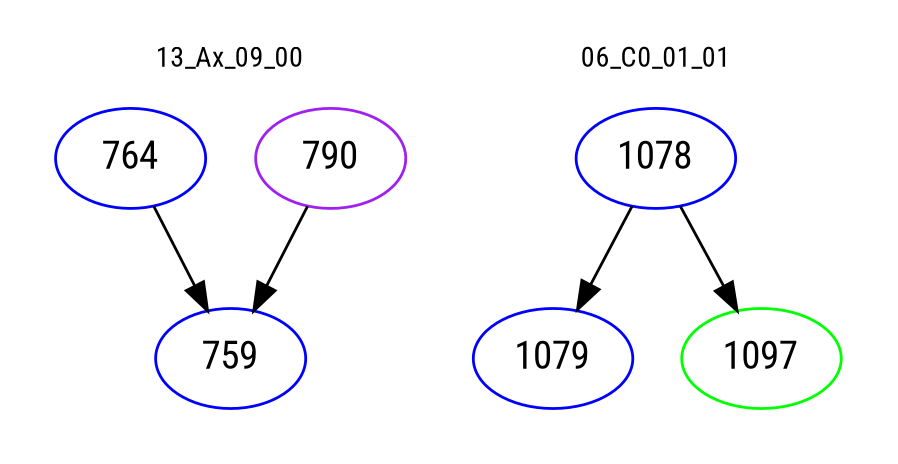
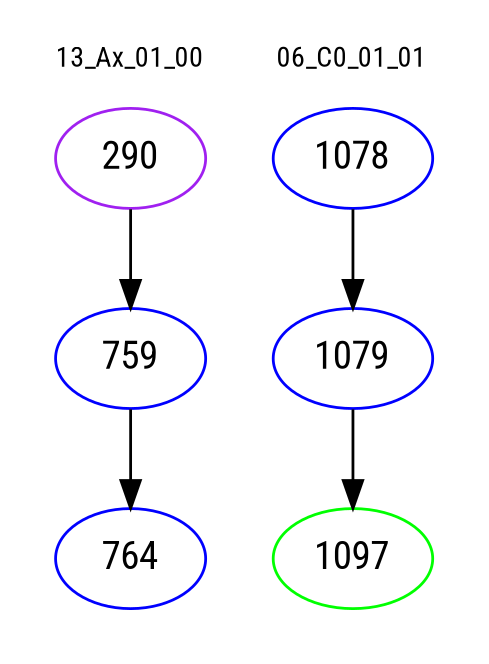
cluster "13_Ax_09_00": label "13_Ax_09_00" -> "13_Ax_01_00"
node "790": label "790" -> "290"
edge "764" -> "759": reversed
edge "1078" -> "1097": now "1079" -> "1097"
